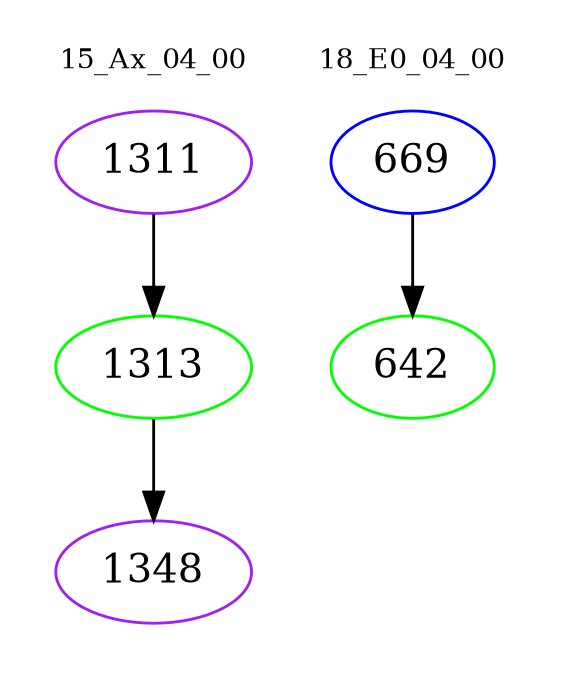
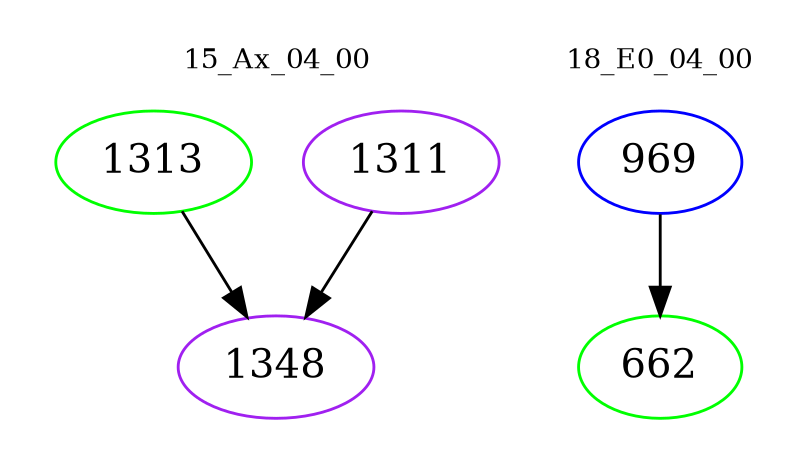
node "669": label "669" -> "969"
edge "1311" -> "1313": now "1311" -> "1348"
node "642": label "642" -> "662"
